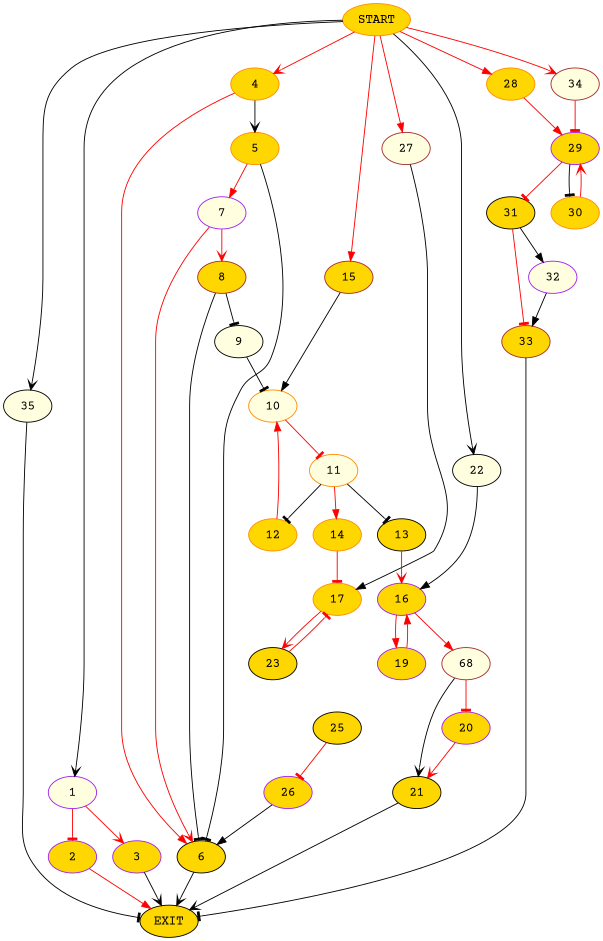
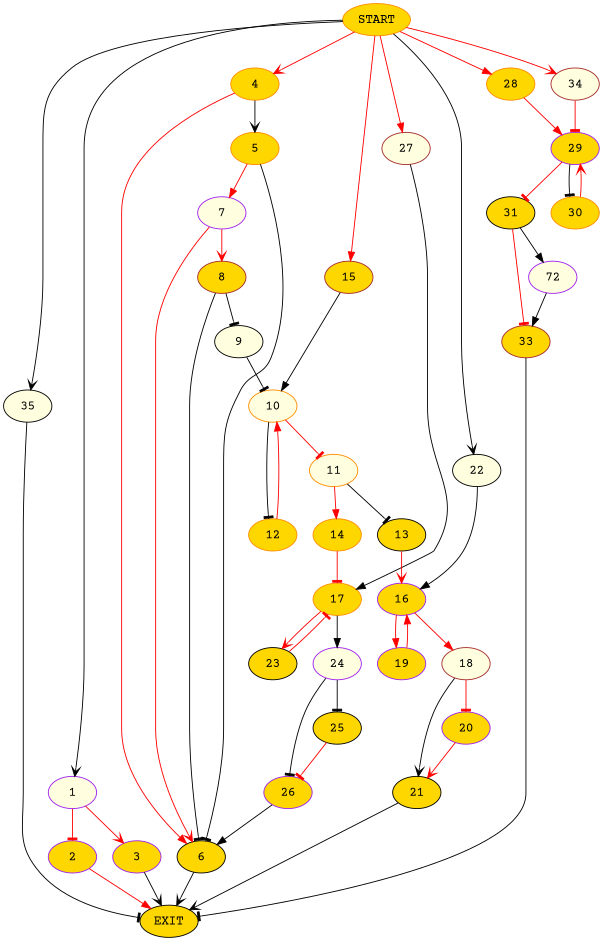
node "32": label "32" -> "72"
edge "11" -> "12": now "10" -> "12"
node "24": added
node "68": label "68" -> "18"
